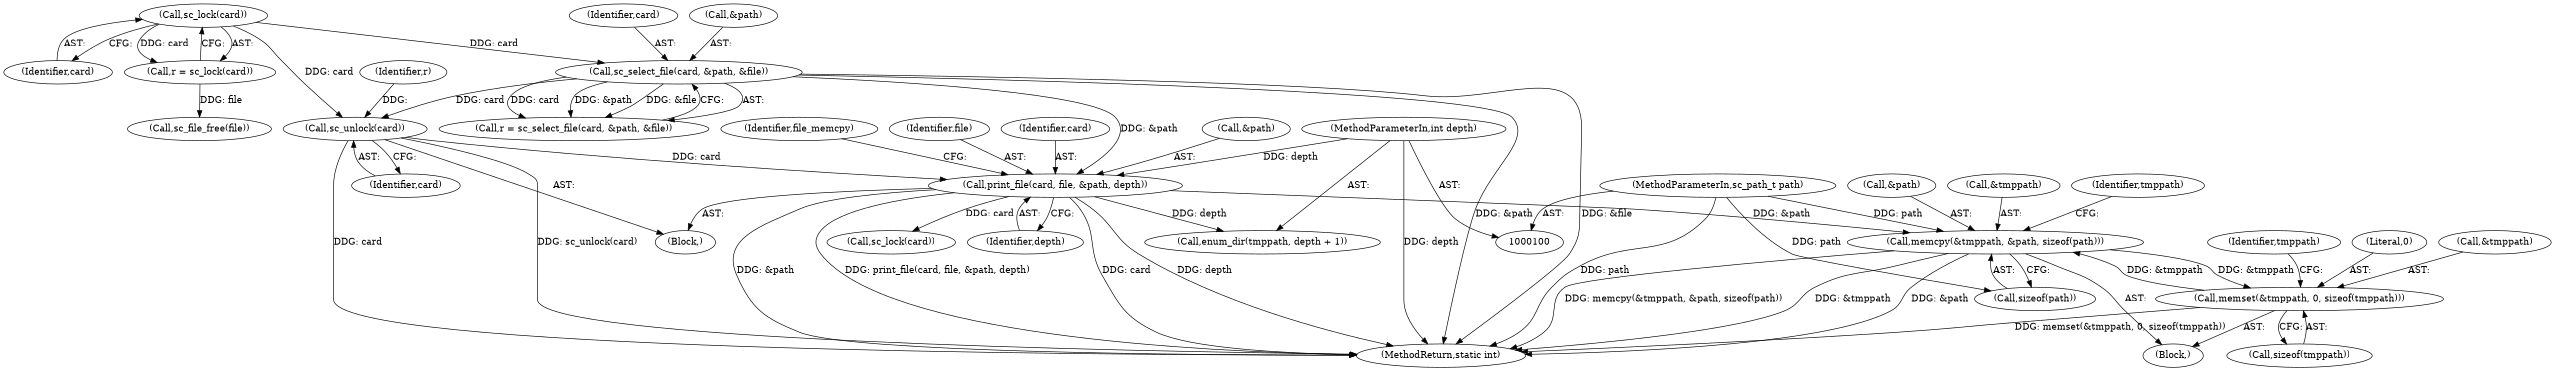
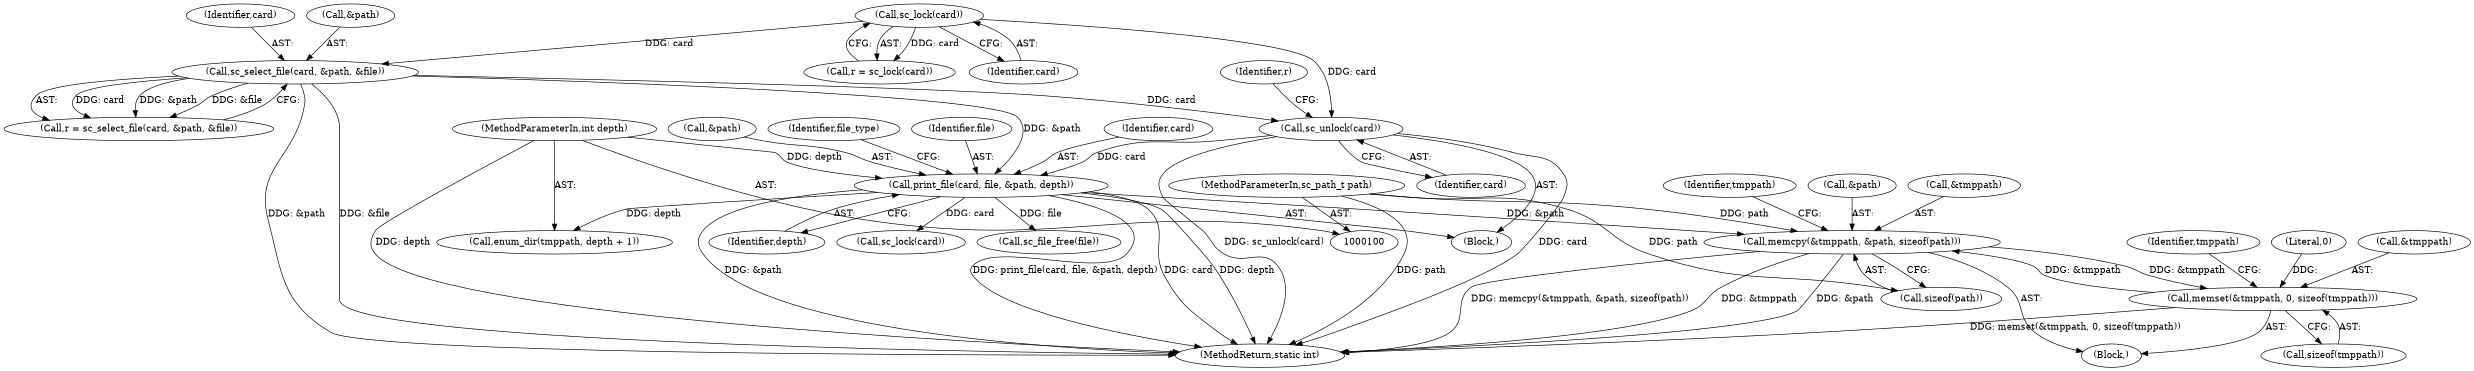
edge "(Call,r = sc_lock(card))" -> "(Call,sc_file_free(file))": now "(Call,print_file(card, file, &path, depth))" -> "(Call,sc_file_free(file))"
edge "(Identifier,r)" -> "(Call,sc_unlock(card))": label "DDG: " -> "CFG: "
node "(Identifier,file_memcpy)": label "(Identifier,file_memcpy)" -> "(Identifier,file_type)"
edge "(Literal,0)" -> "(Call,memset(&tmppath, 0, sizeof(tmppath)))": label "AST: " -> "DDG: "
